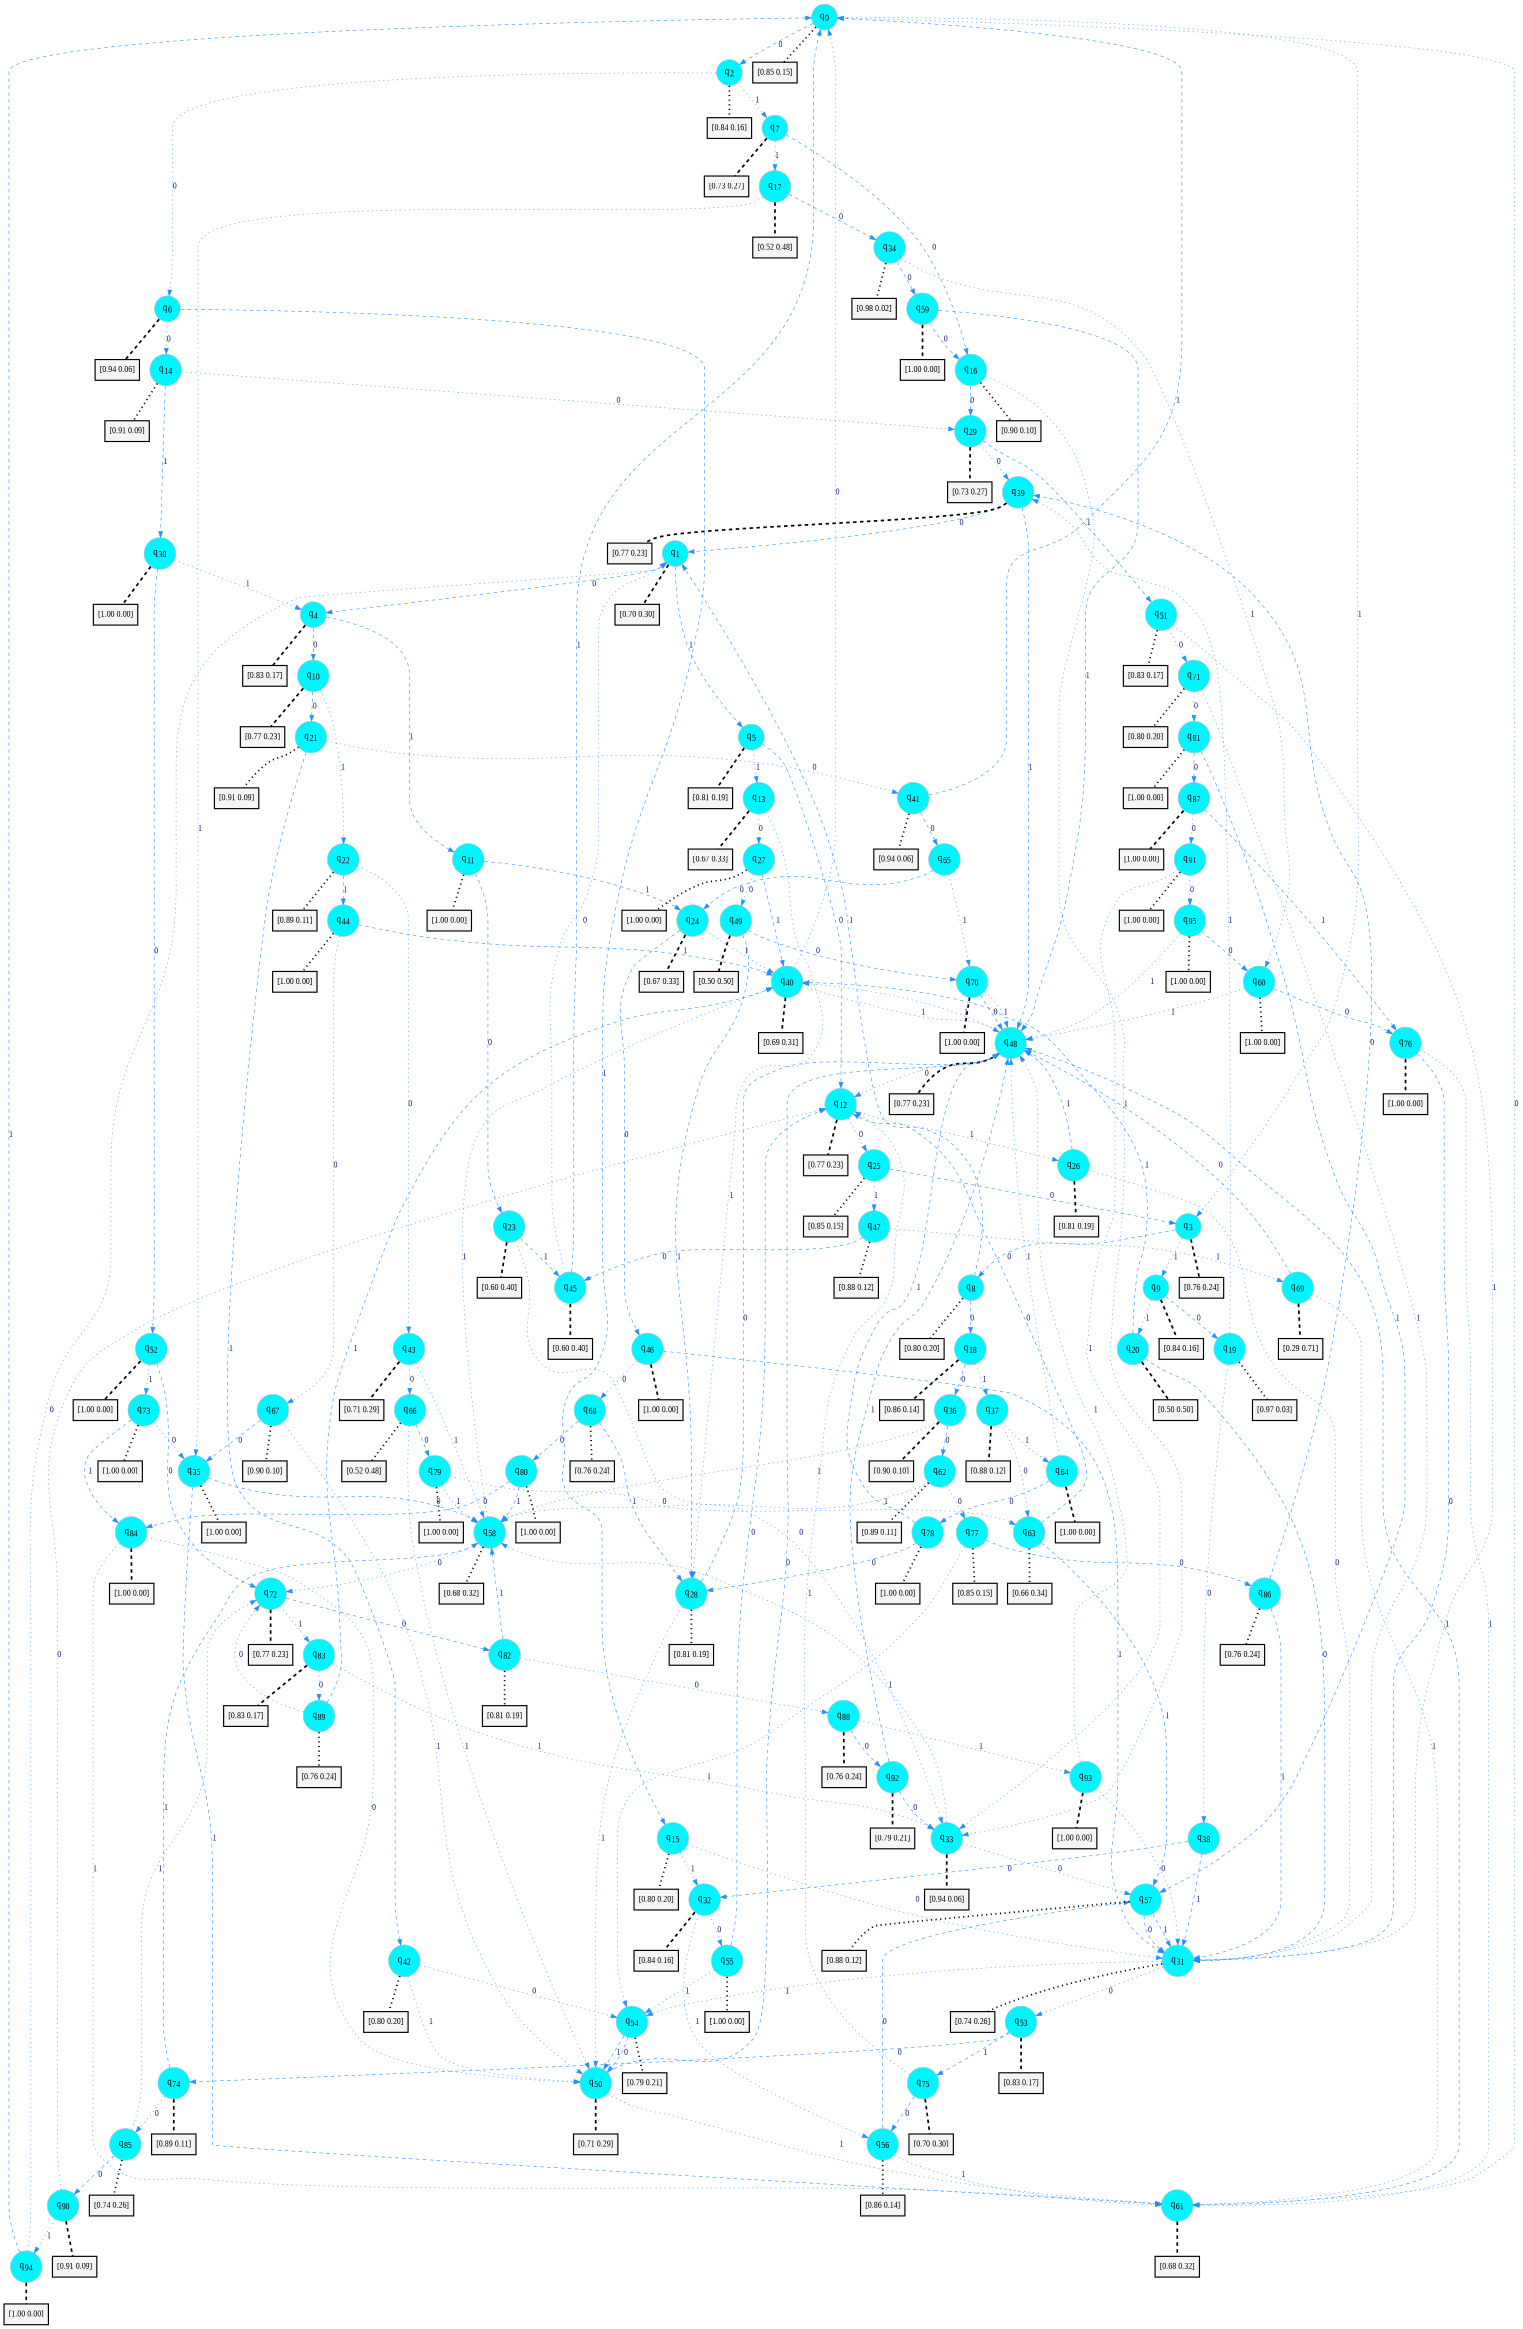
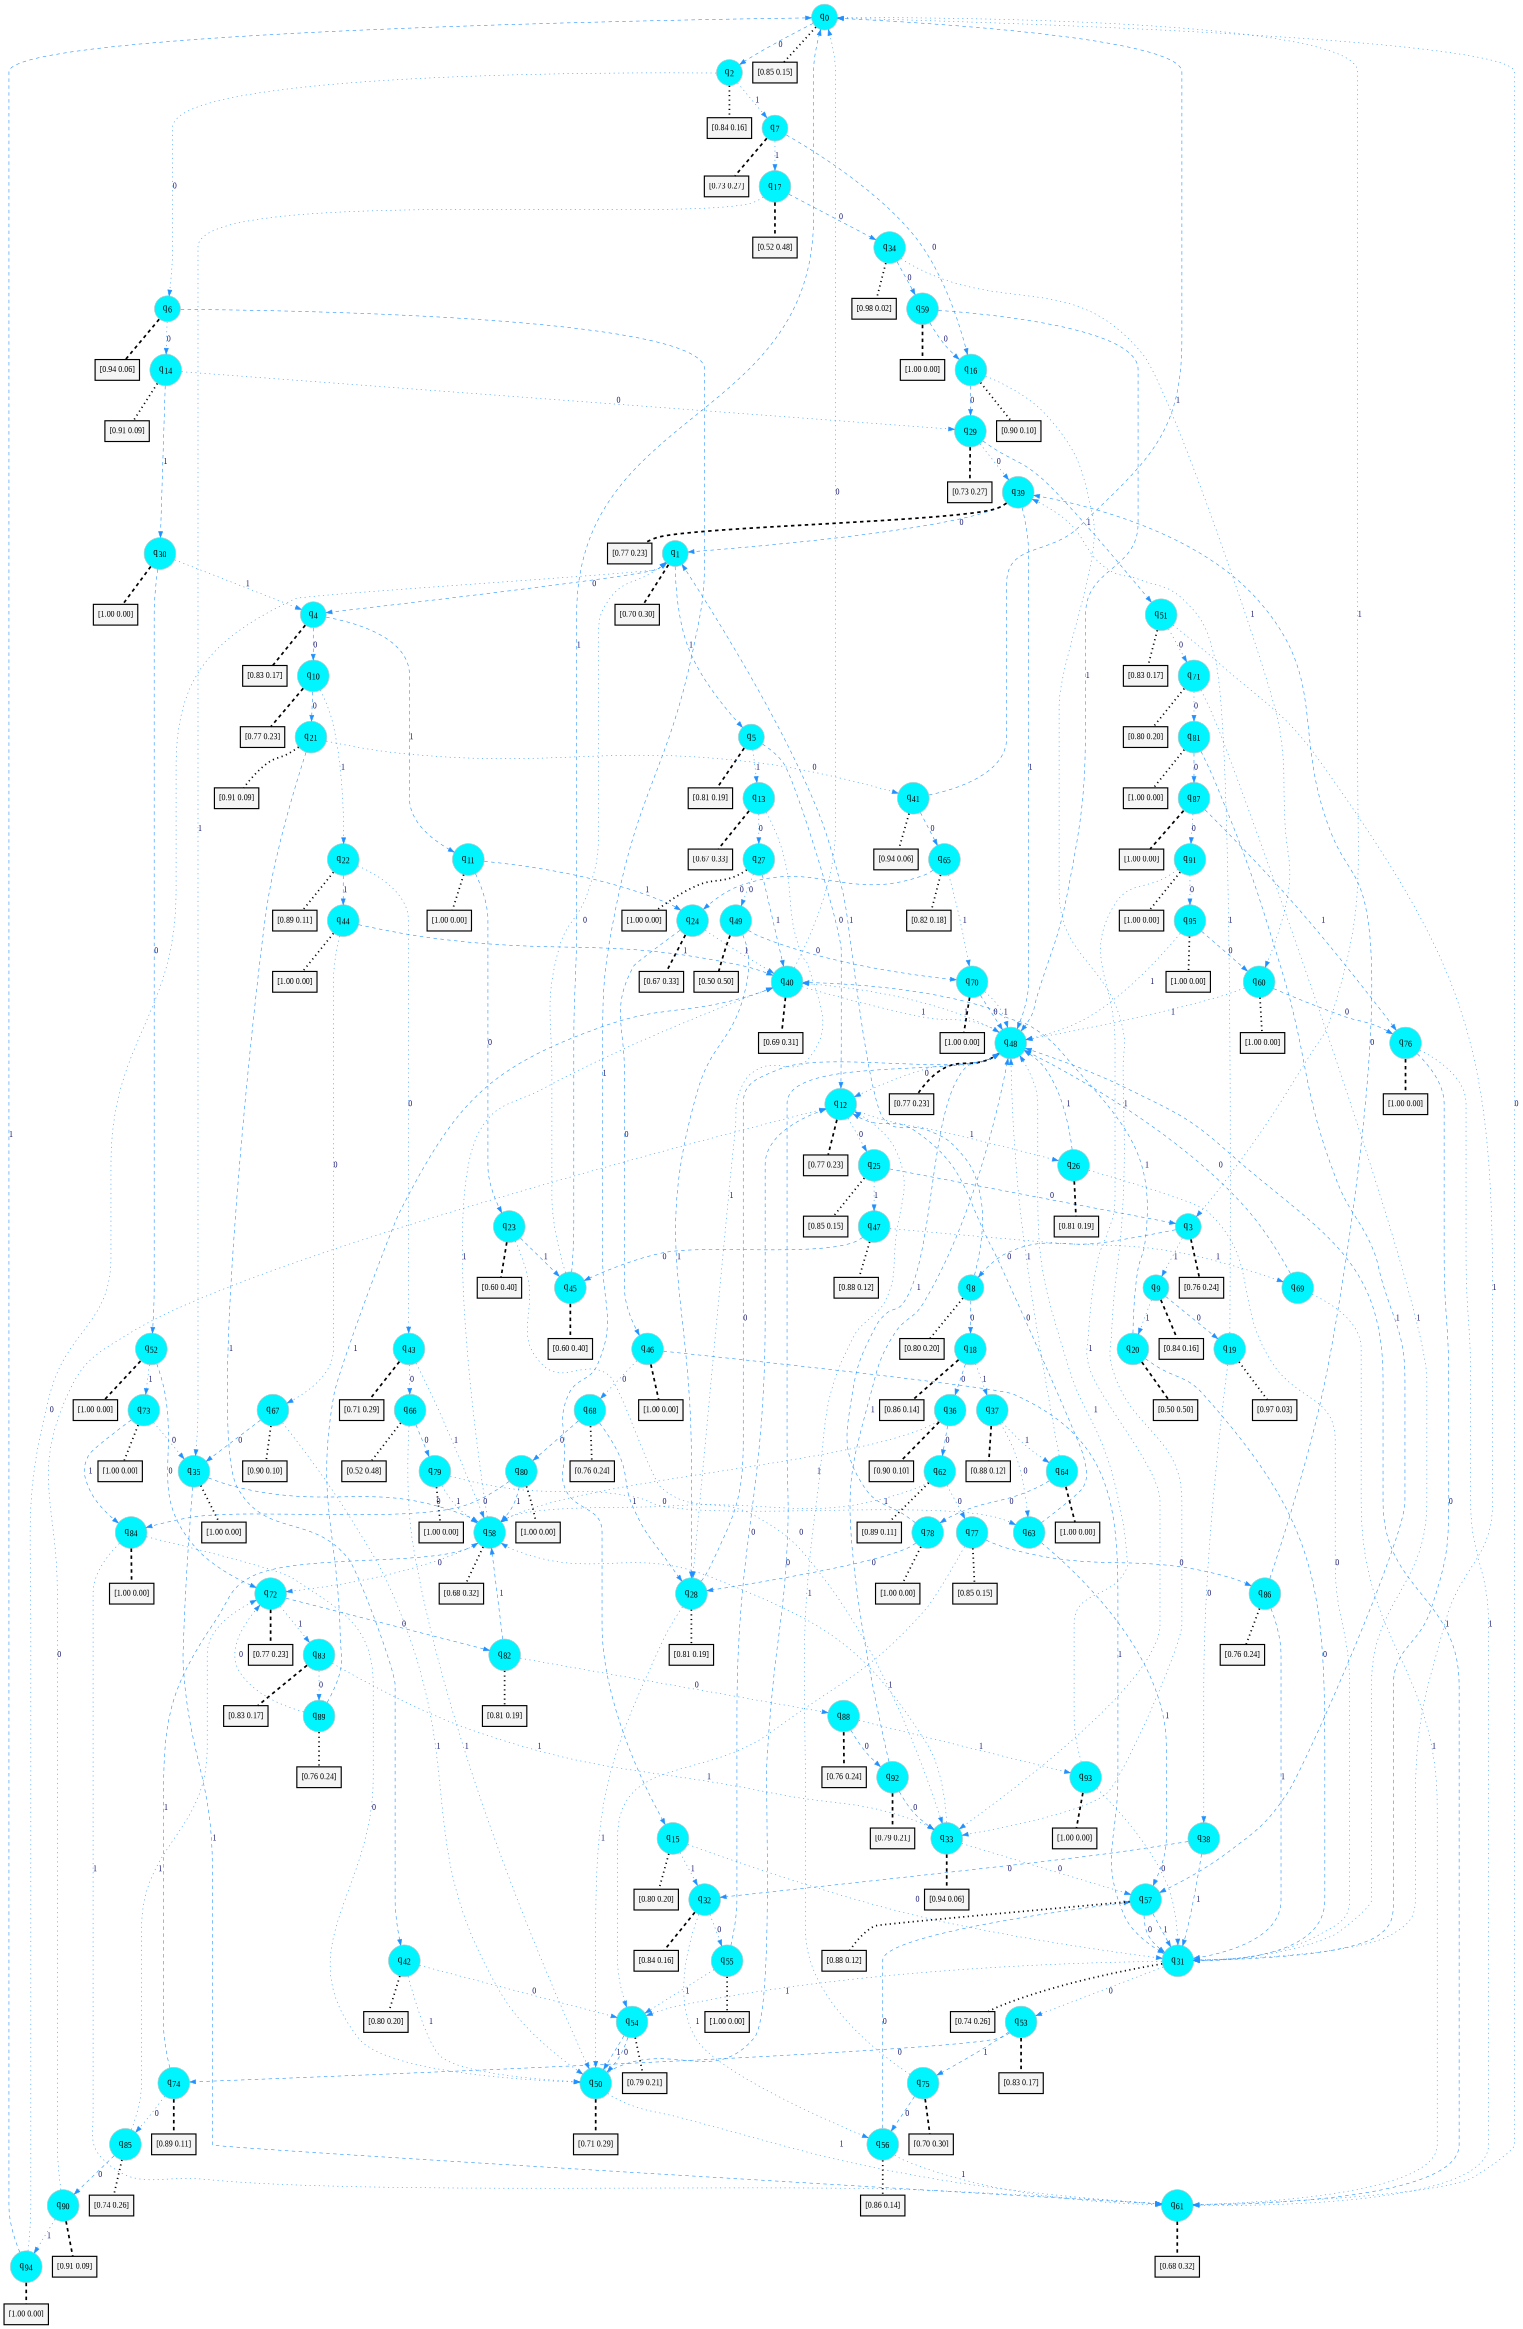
node "[0.82 0.18]": added
node "[0.29 0.71]": removed
node "[0.66 0.34]": removed
